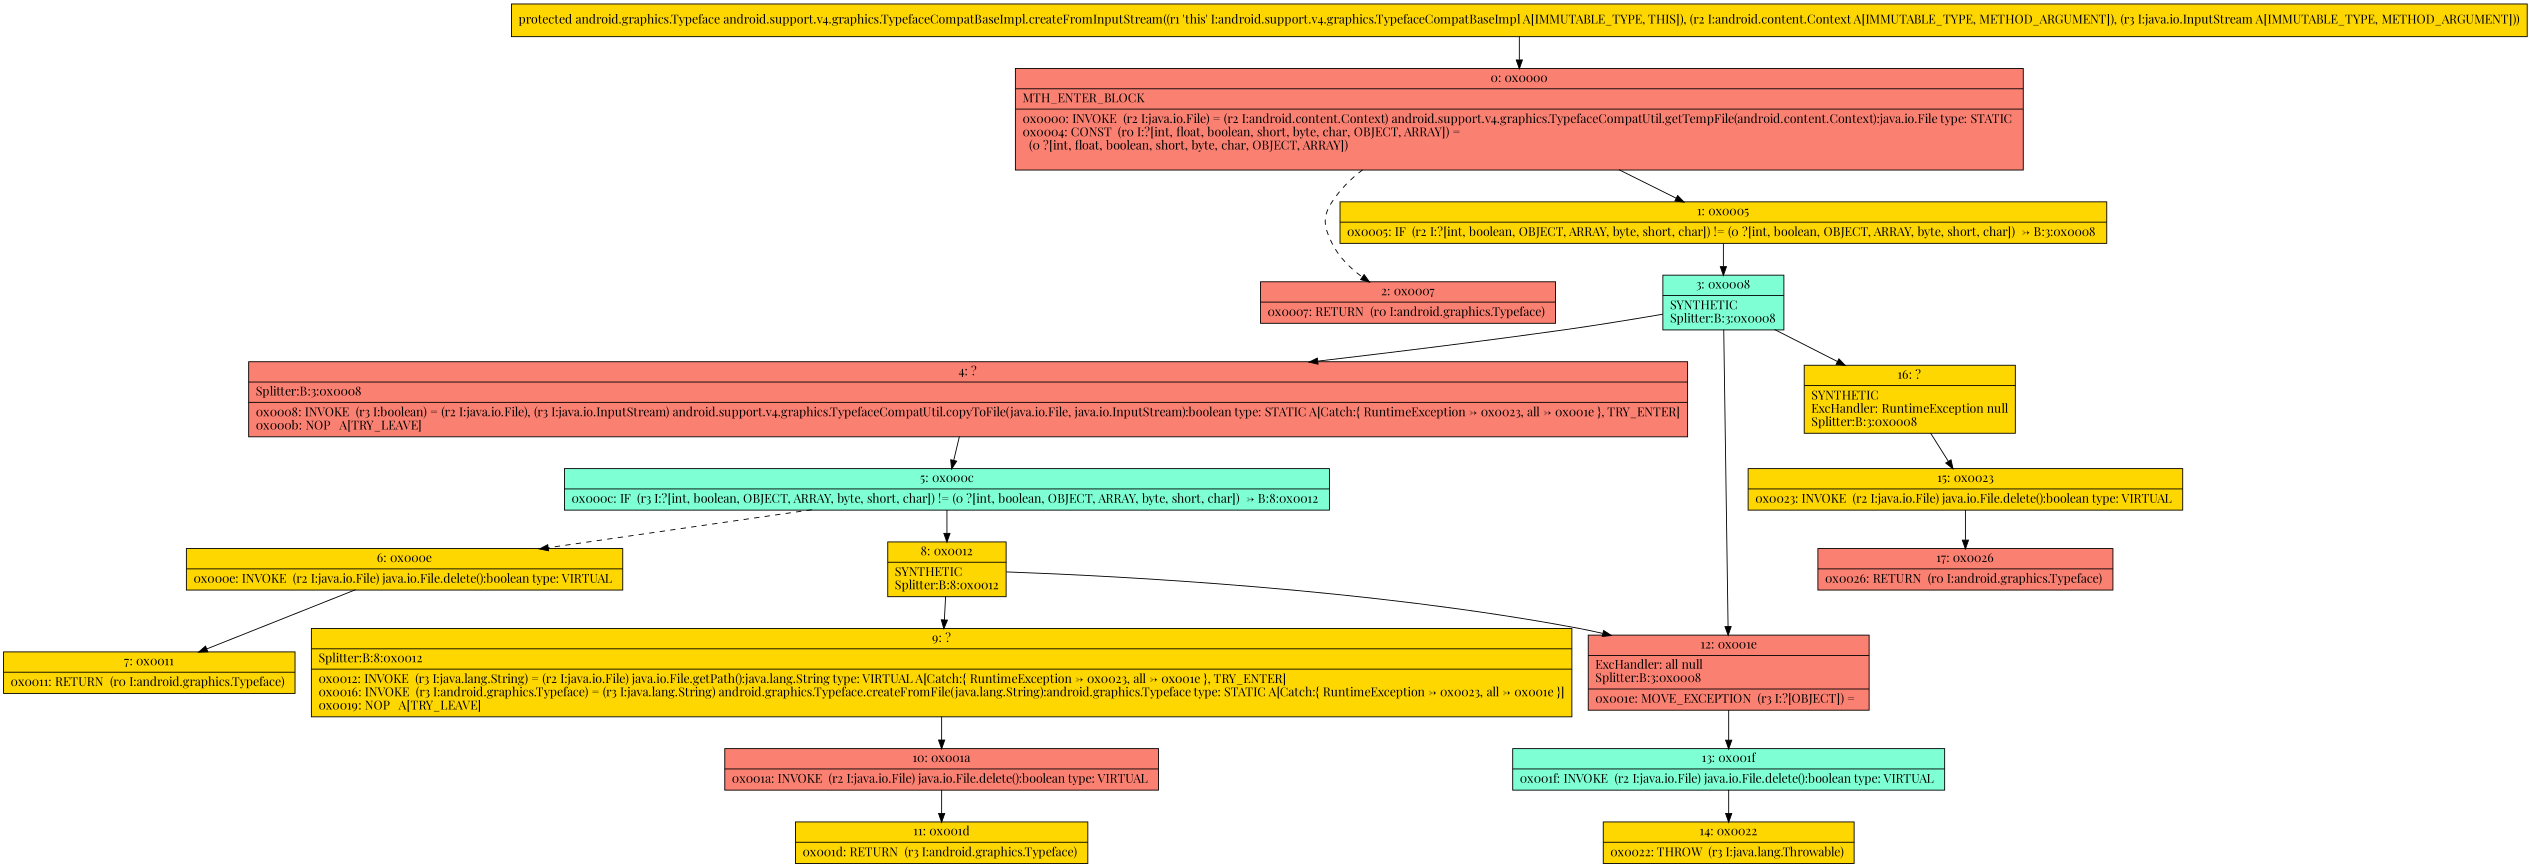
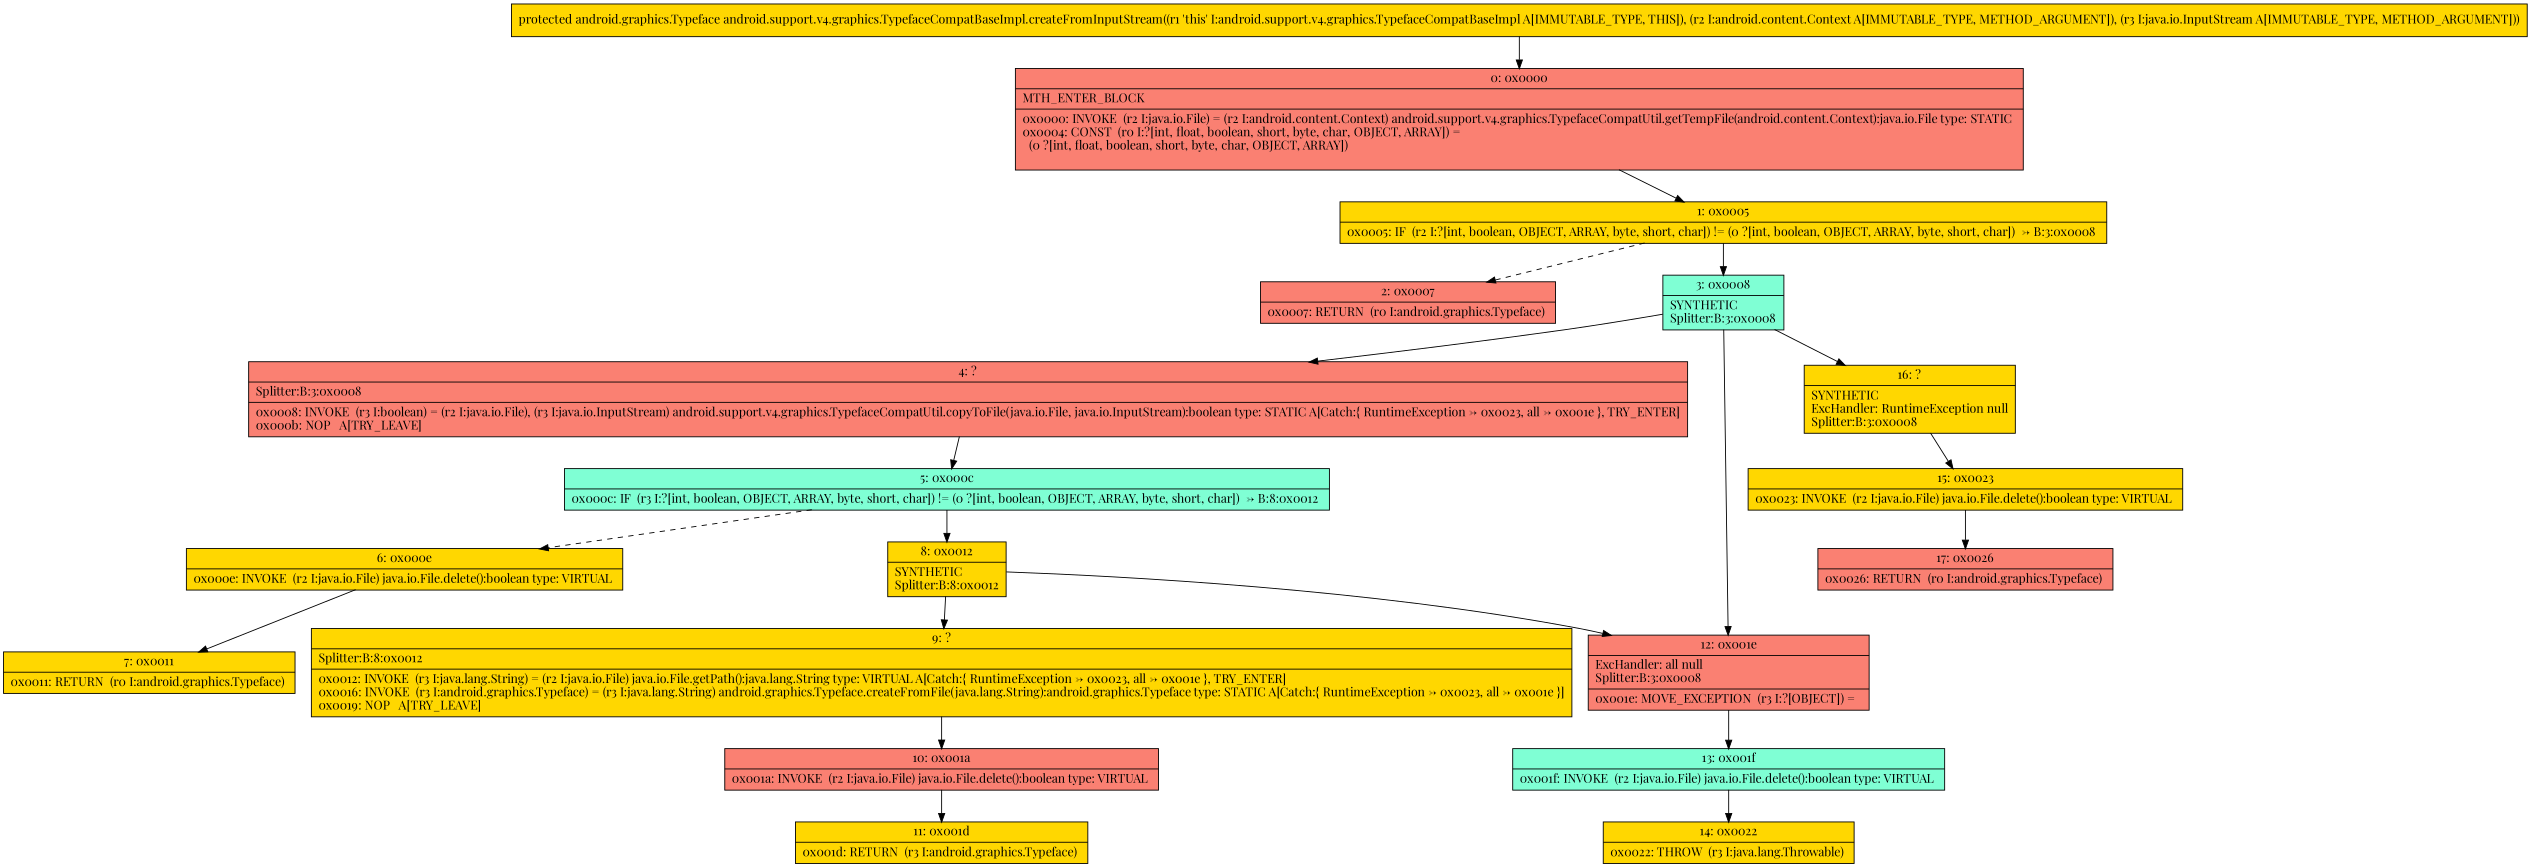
edge "0: 0x0000" -> "2: 0x0007": now "1: 0x0005" -> "2: 0x0007"
